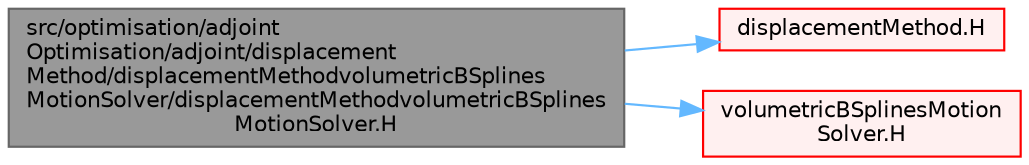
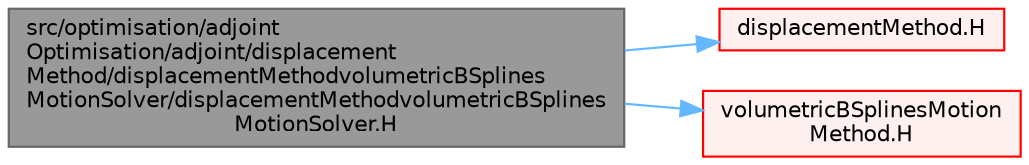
node "volumetricBSplinesMotion Solver.H": label "volumetricBSplinesMotion Solver.H" -> "volumetricBSplinesMotion Method.H"
